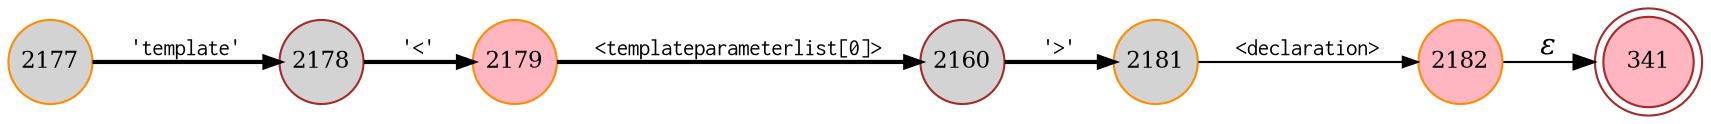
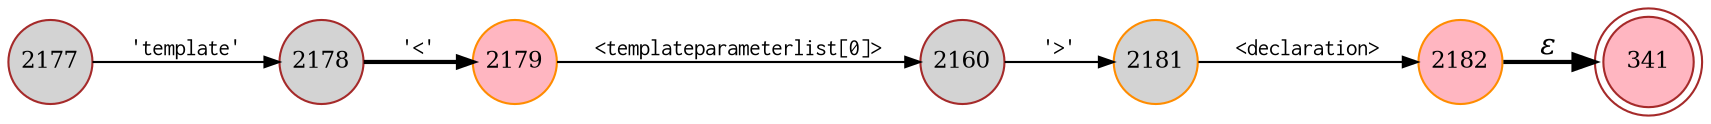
node "2177": color darkorange -> brown
edge "2177" -> "2178": style bold -> solid
edge "2179" -> "2160": style bold -> solid
edge "2160" -> "2181": style bold -> solid
edge "2182" -> "341": style solid -> bold
